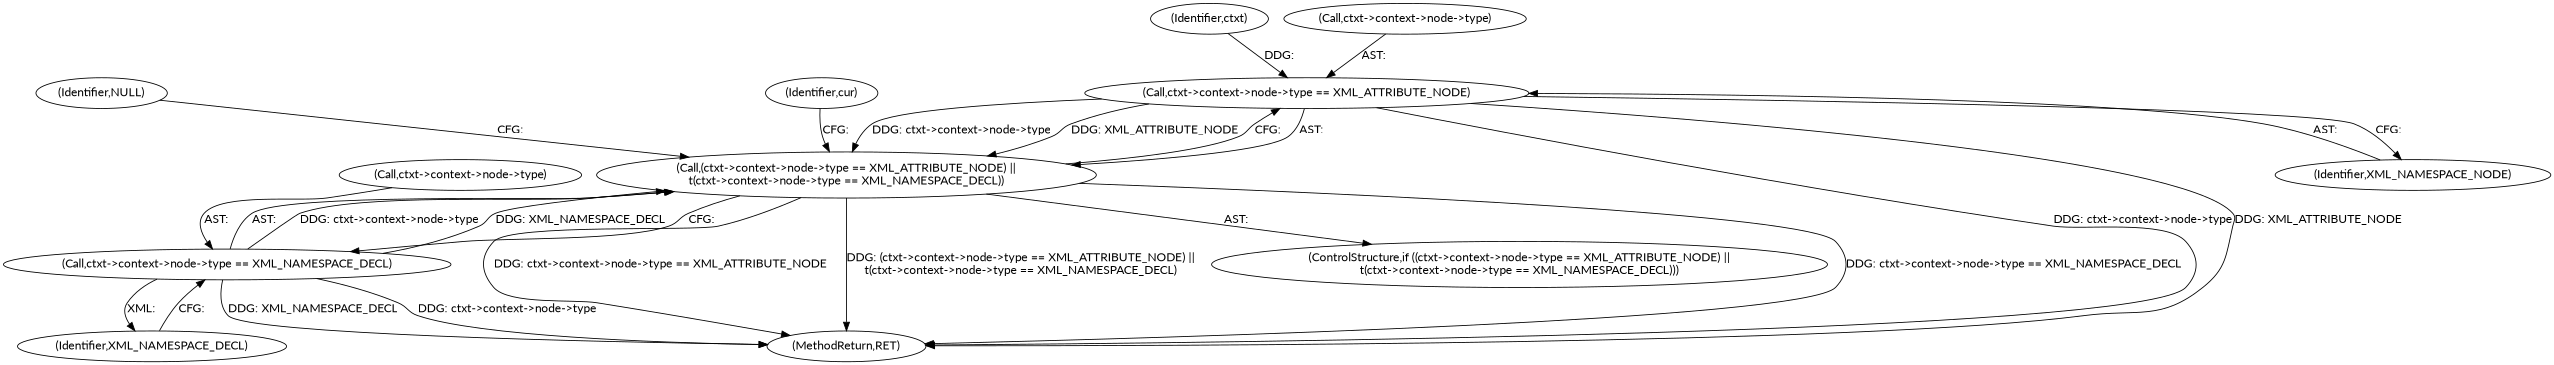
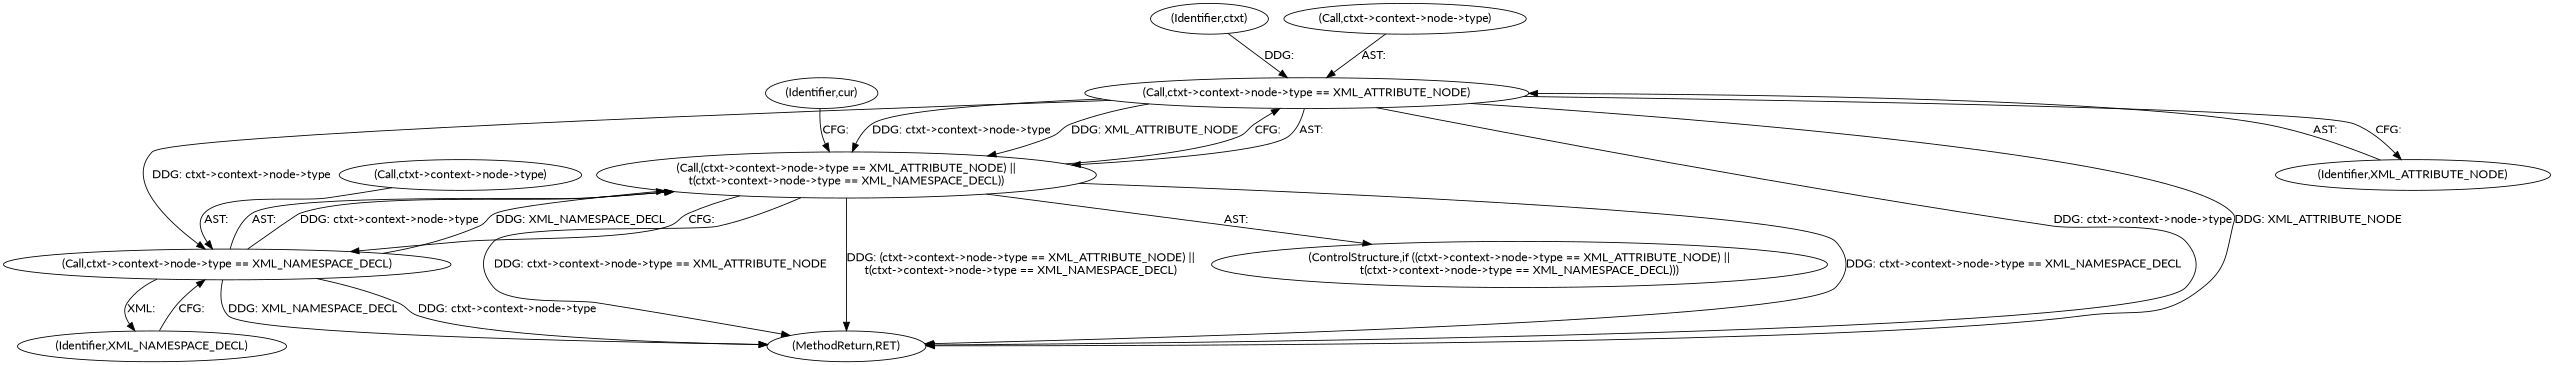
node "(Identifier,NULL)": removed
edge "(Call,ctxt->context->node->type == XML_ATTRIBUTE_NODE)" -> "(Call,ctxt->context->node->type == XML_NAMESPACE_DECL)": added, label "DDG: ctxt->context->node->type"
node "(Identifier,XML_NAMESPACE_NODE)": label "(Identifier,XML_NAMESPACE_NODE)" -> "(Identifier,XML_ATTRIBUTE_NODE)"
